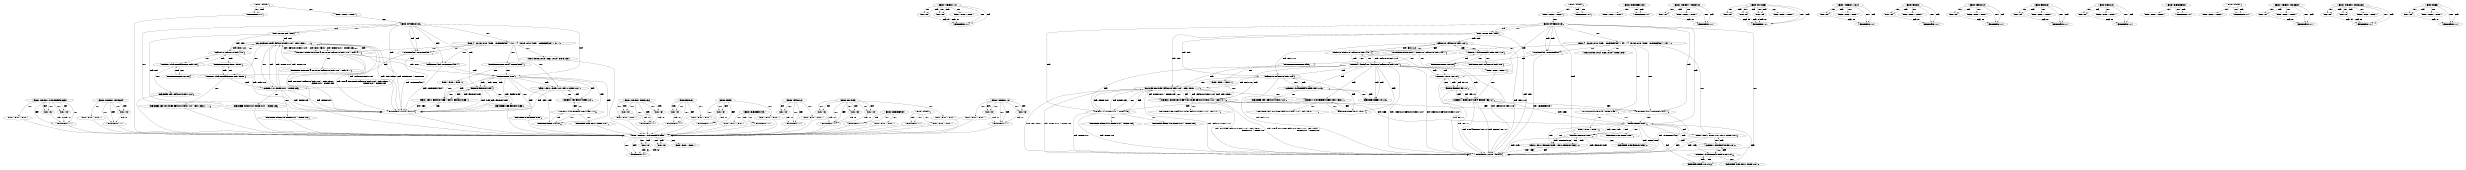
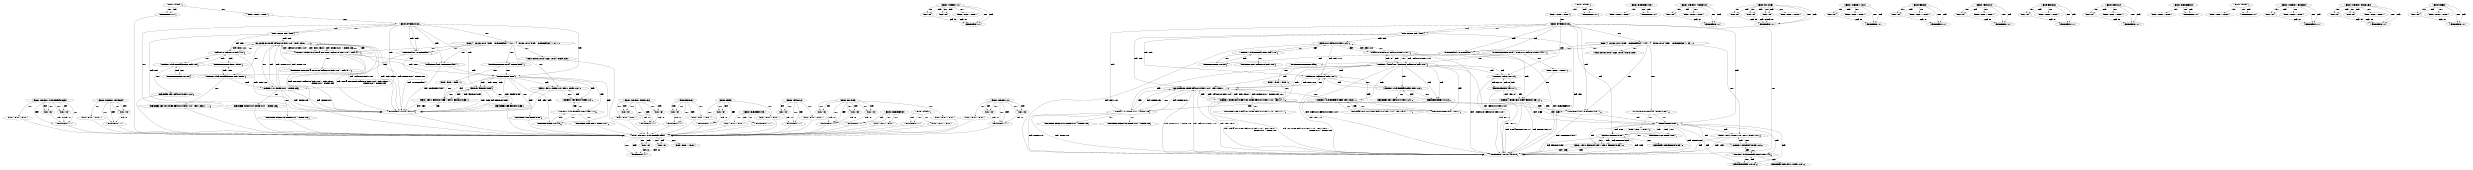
edge "(<operator>.logicalNot,!check_mnt(real_mount(path->mnt)))" -> "(check_mnt,check_mnt(real_mount(path->mnt)))": label "AST: " -> "DDG: p3"
edge "(<operator>.logicalNot,!check_mnt(real_mount(path->mnt)))" -> "(<operator>.assignment,tree = ERR_PTR(-EINVAL))": now "(check_mnt,check_mnt(real_mount(path->mnt)))" -> "(<operator>.assignment,tree = ERR_PTR(-EINVAL))"
edge "(ERR_PTR,ERR_PTR(-EINVAL))" -> "(<operator>.minus,-EINVAL)": label "AST: " -> "DDG: p3"
